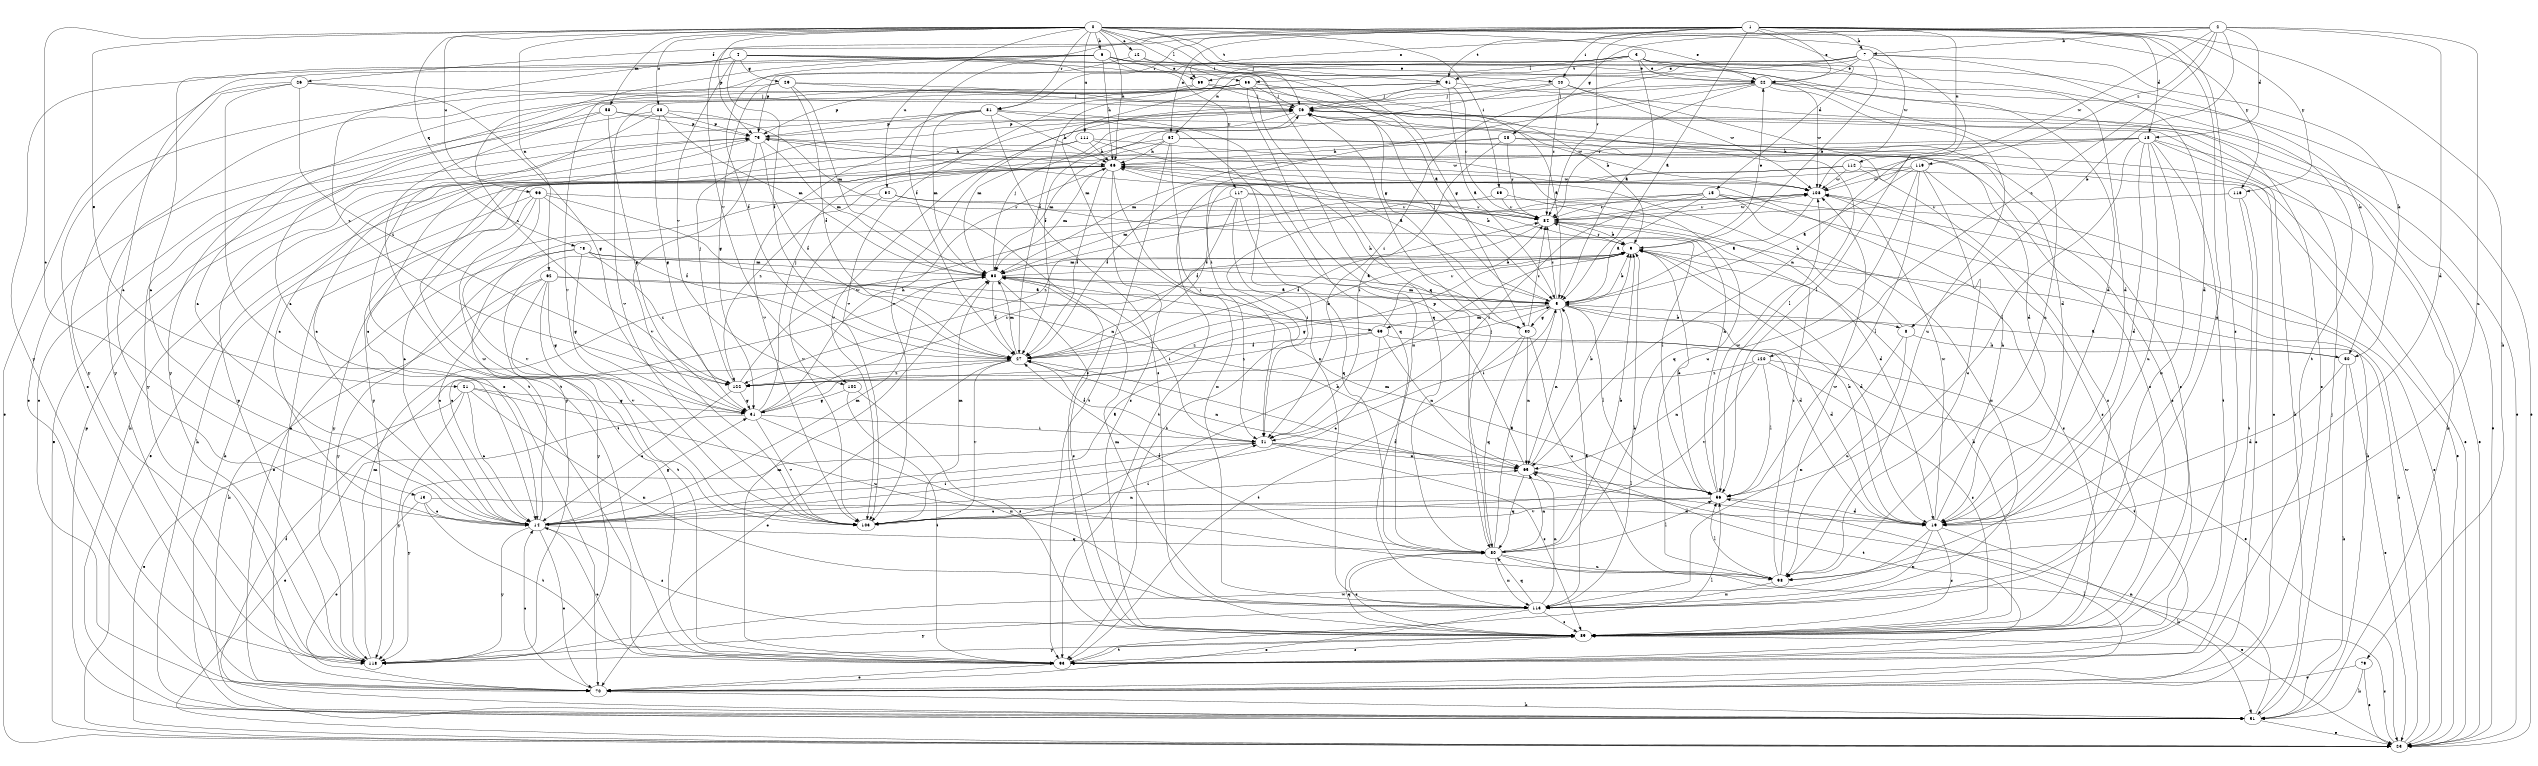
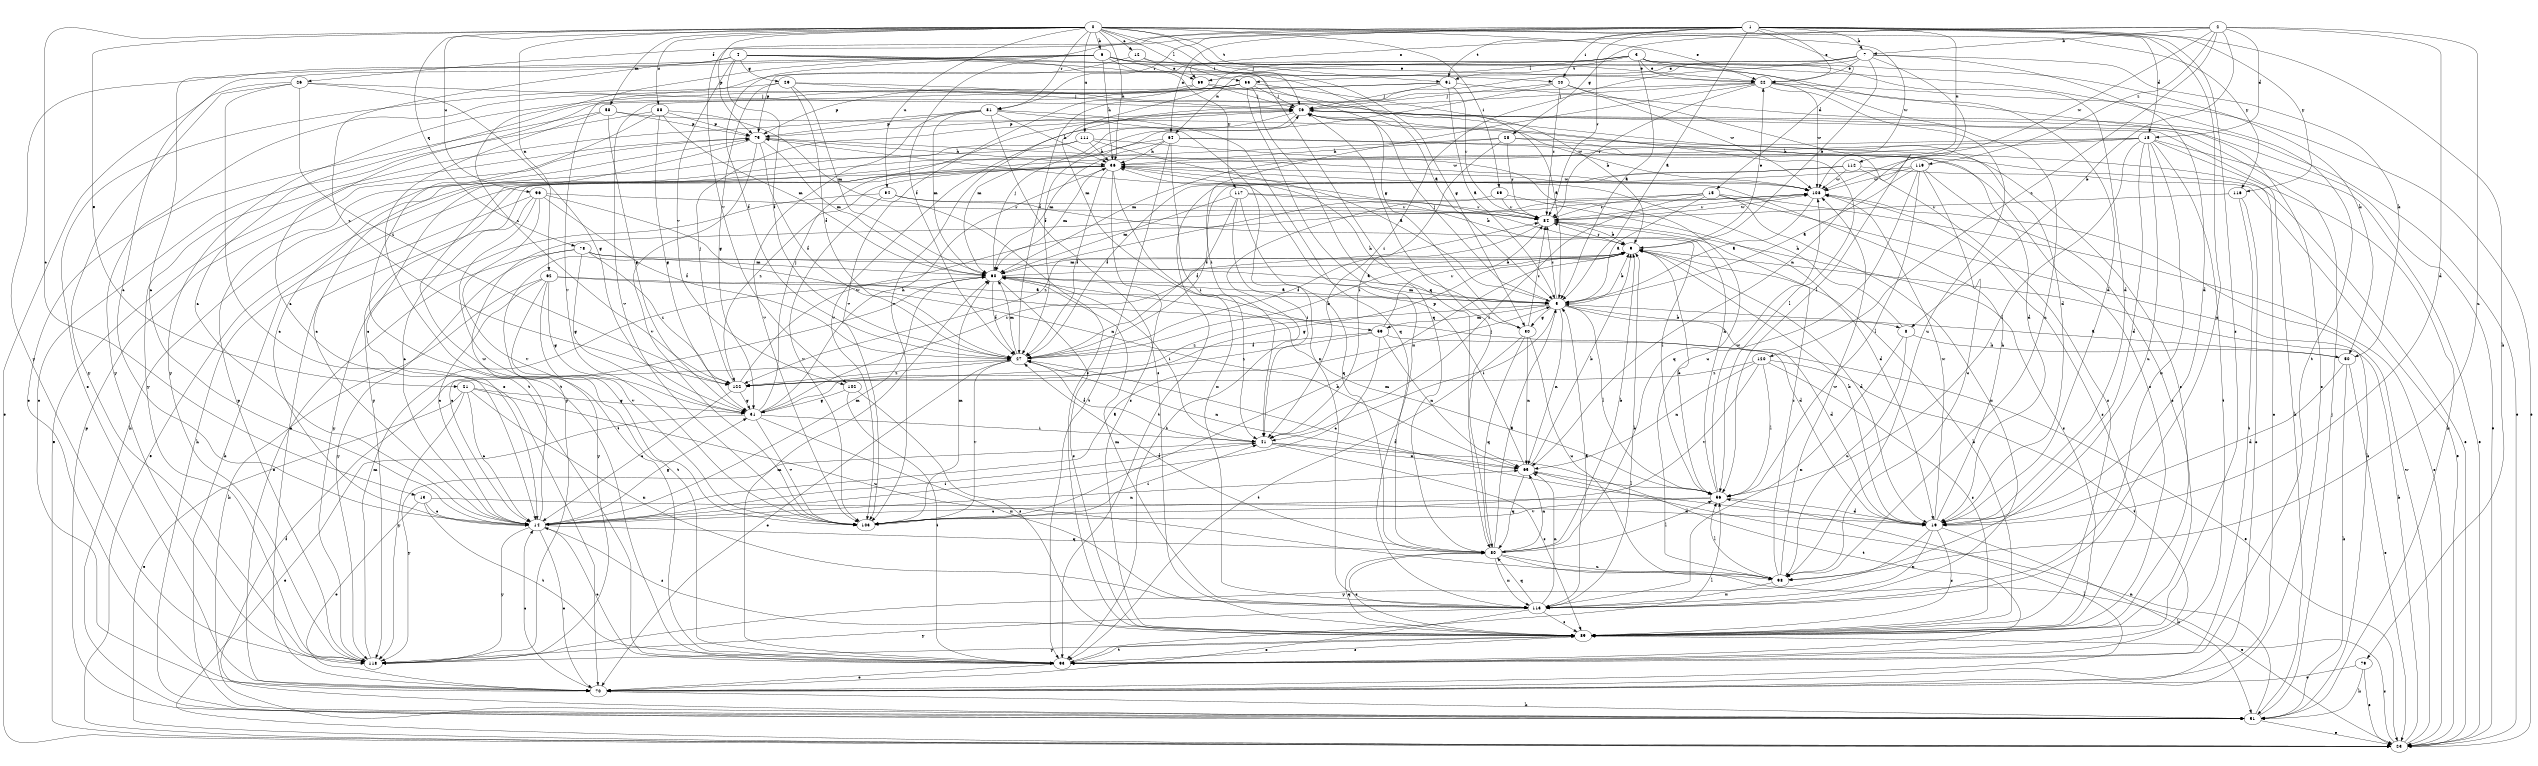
edge "19" -> "118": label "w" -> "y"
